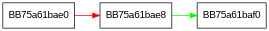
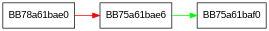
node "BB75a61bae0": label "BB75a61bae0" -> "BB78a61bae0"
node "BB75a61bae8": label "BB75a61bae8" -> "BB75a61bae6"
